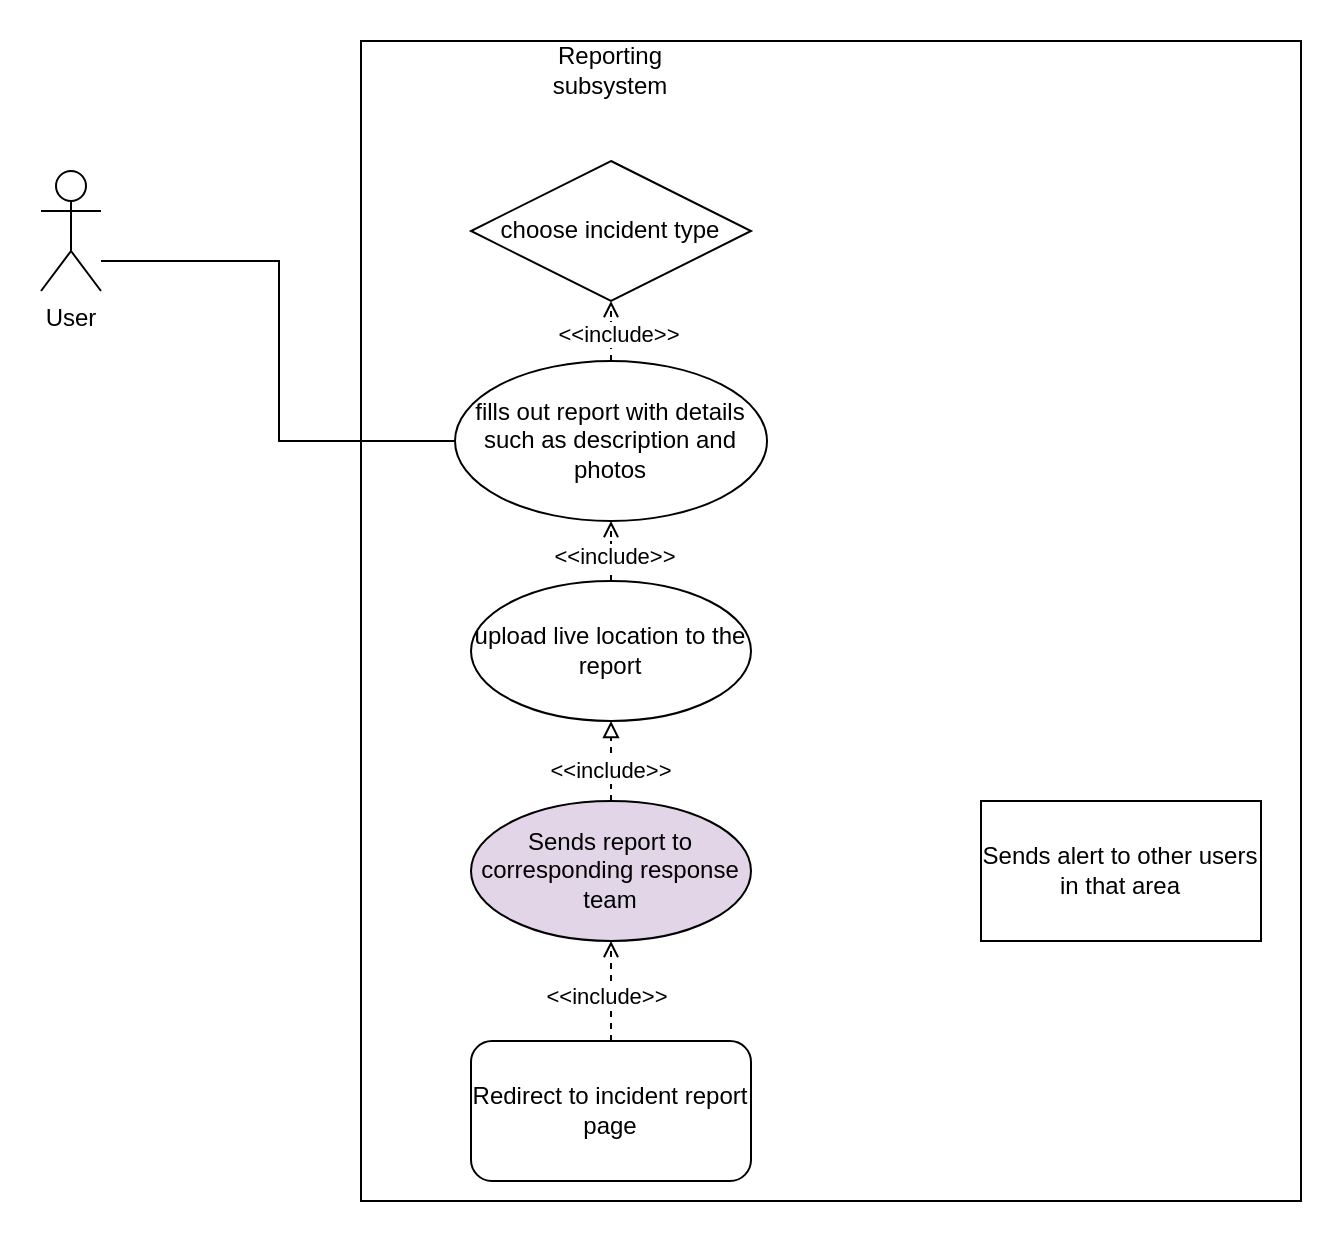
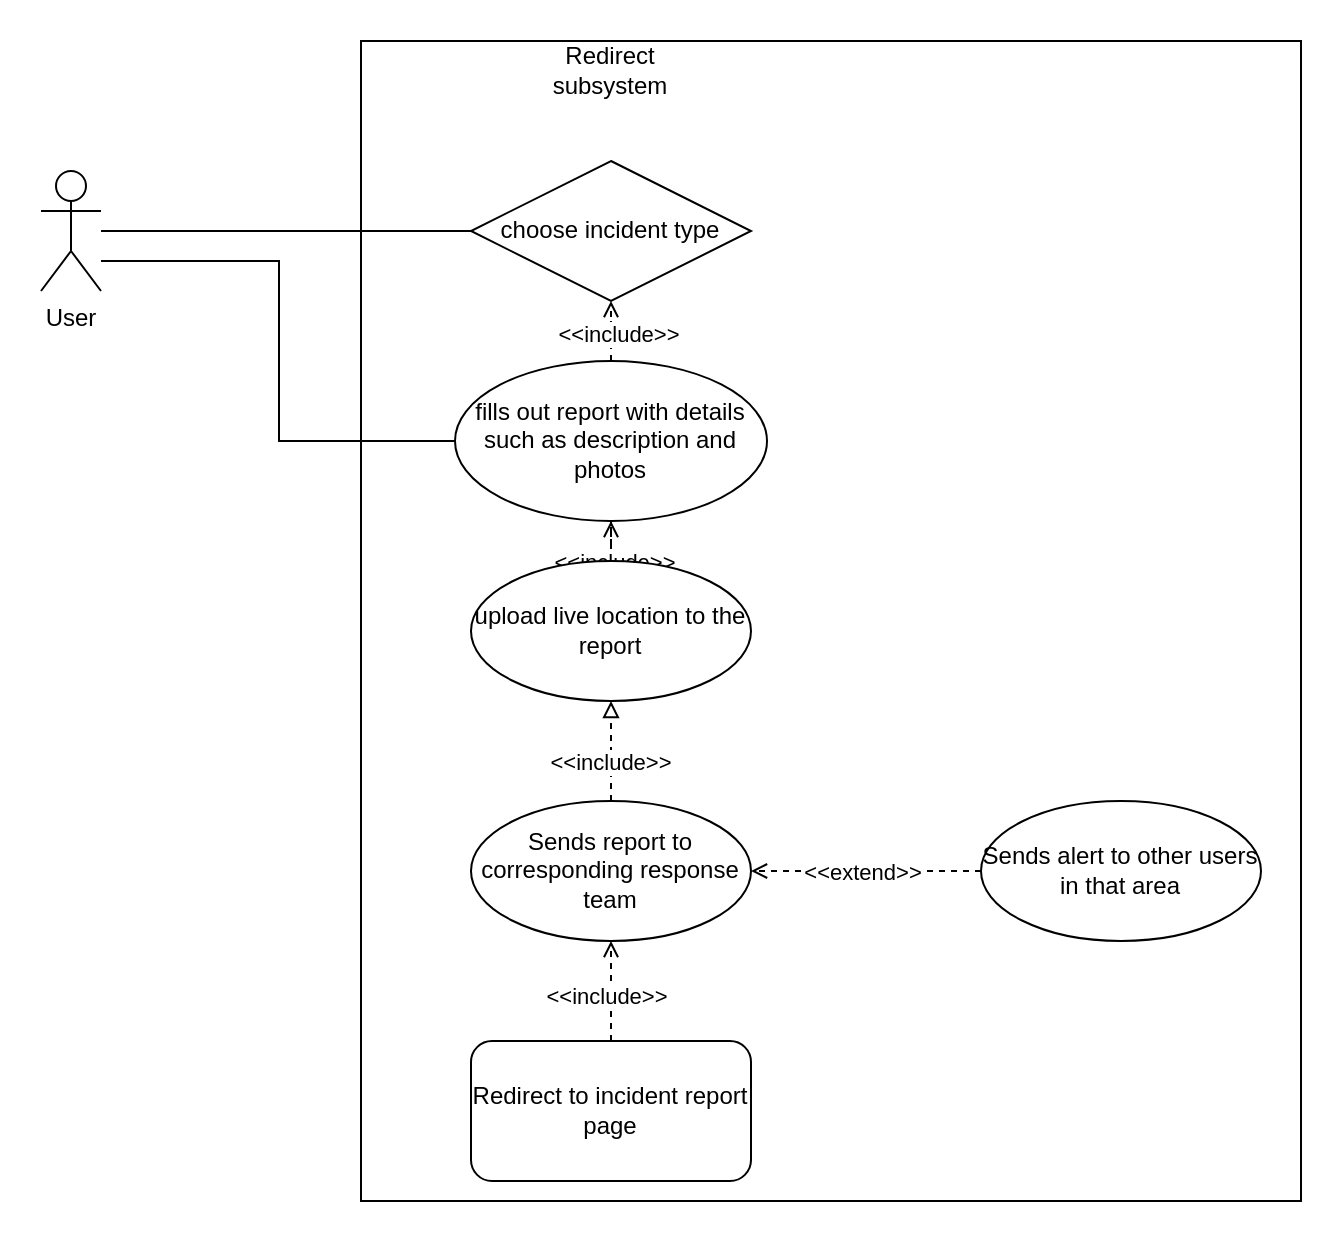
node "Reporting subsystem": label "Reporting subsystem" -> "Redirect subsystem"
edge "User" -- "choose incident type": added
node "upload live location to the report": moved (611, 651) -> (611, 631)
node "Sends report to corresponding response team": fillcolor #e1d5e7 -> #ffffff
edge "Sends alert to other users in that area" -> "Sends report to corresponding response team": added, label "<<extend>>"
node "Sends alert to other users in that area": shape rectangle -> ellipse
